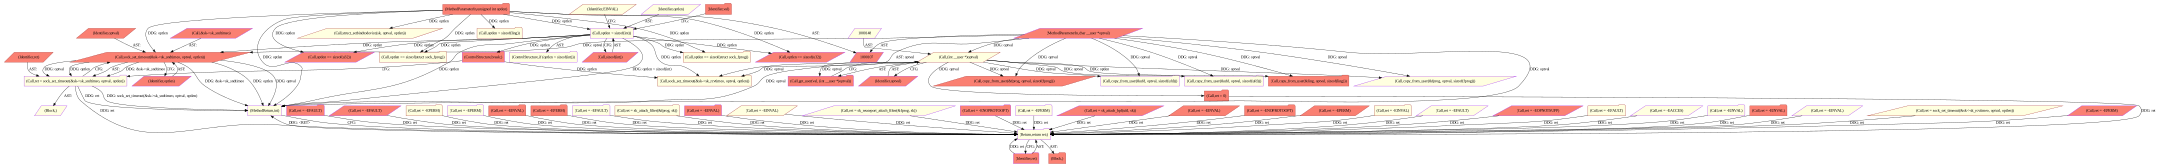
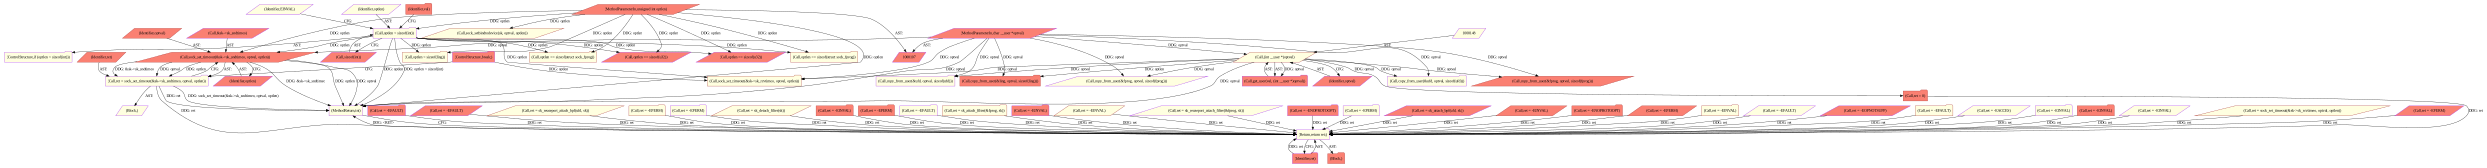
node "(MethodParameterIn,unsigned int optlen)": shape folder -> parallelogram
node "(Identifier,EINVAL)": color brown -> purple
node "(Call,struct_setbindtodevice(sk, optval, optlen))": label "(Call,struct_setbindtodevice(sk, optval, optlen))" -> "(Call,sock_setbindtodevice(sk, optval, optlen))"
edge "(Call,optlen < sizeof(int))" -> "(ControlStructure,break;)": now "(Call,optlen < sizeof(int))" -> "(Call,optlen < sizeof(ling))"
edge "(MethodParameterIn,char __user *optval)" -> "(Call,sock_set_timeout(&sk->sk_rcvtimeo, optval, optlen))": label "AST: optval" -> "DDG: optval"
edge "(Call,get_user(val, (int __user *)optval))" -> "(Call,(int __user *)optval)": label "CFG: " -> "AST: "
node "(Call,ret = sk_reuseport_attach_bpf(ufd, sk))": added
node "(Call,ret = sk_detach_filter(sk))": added
